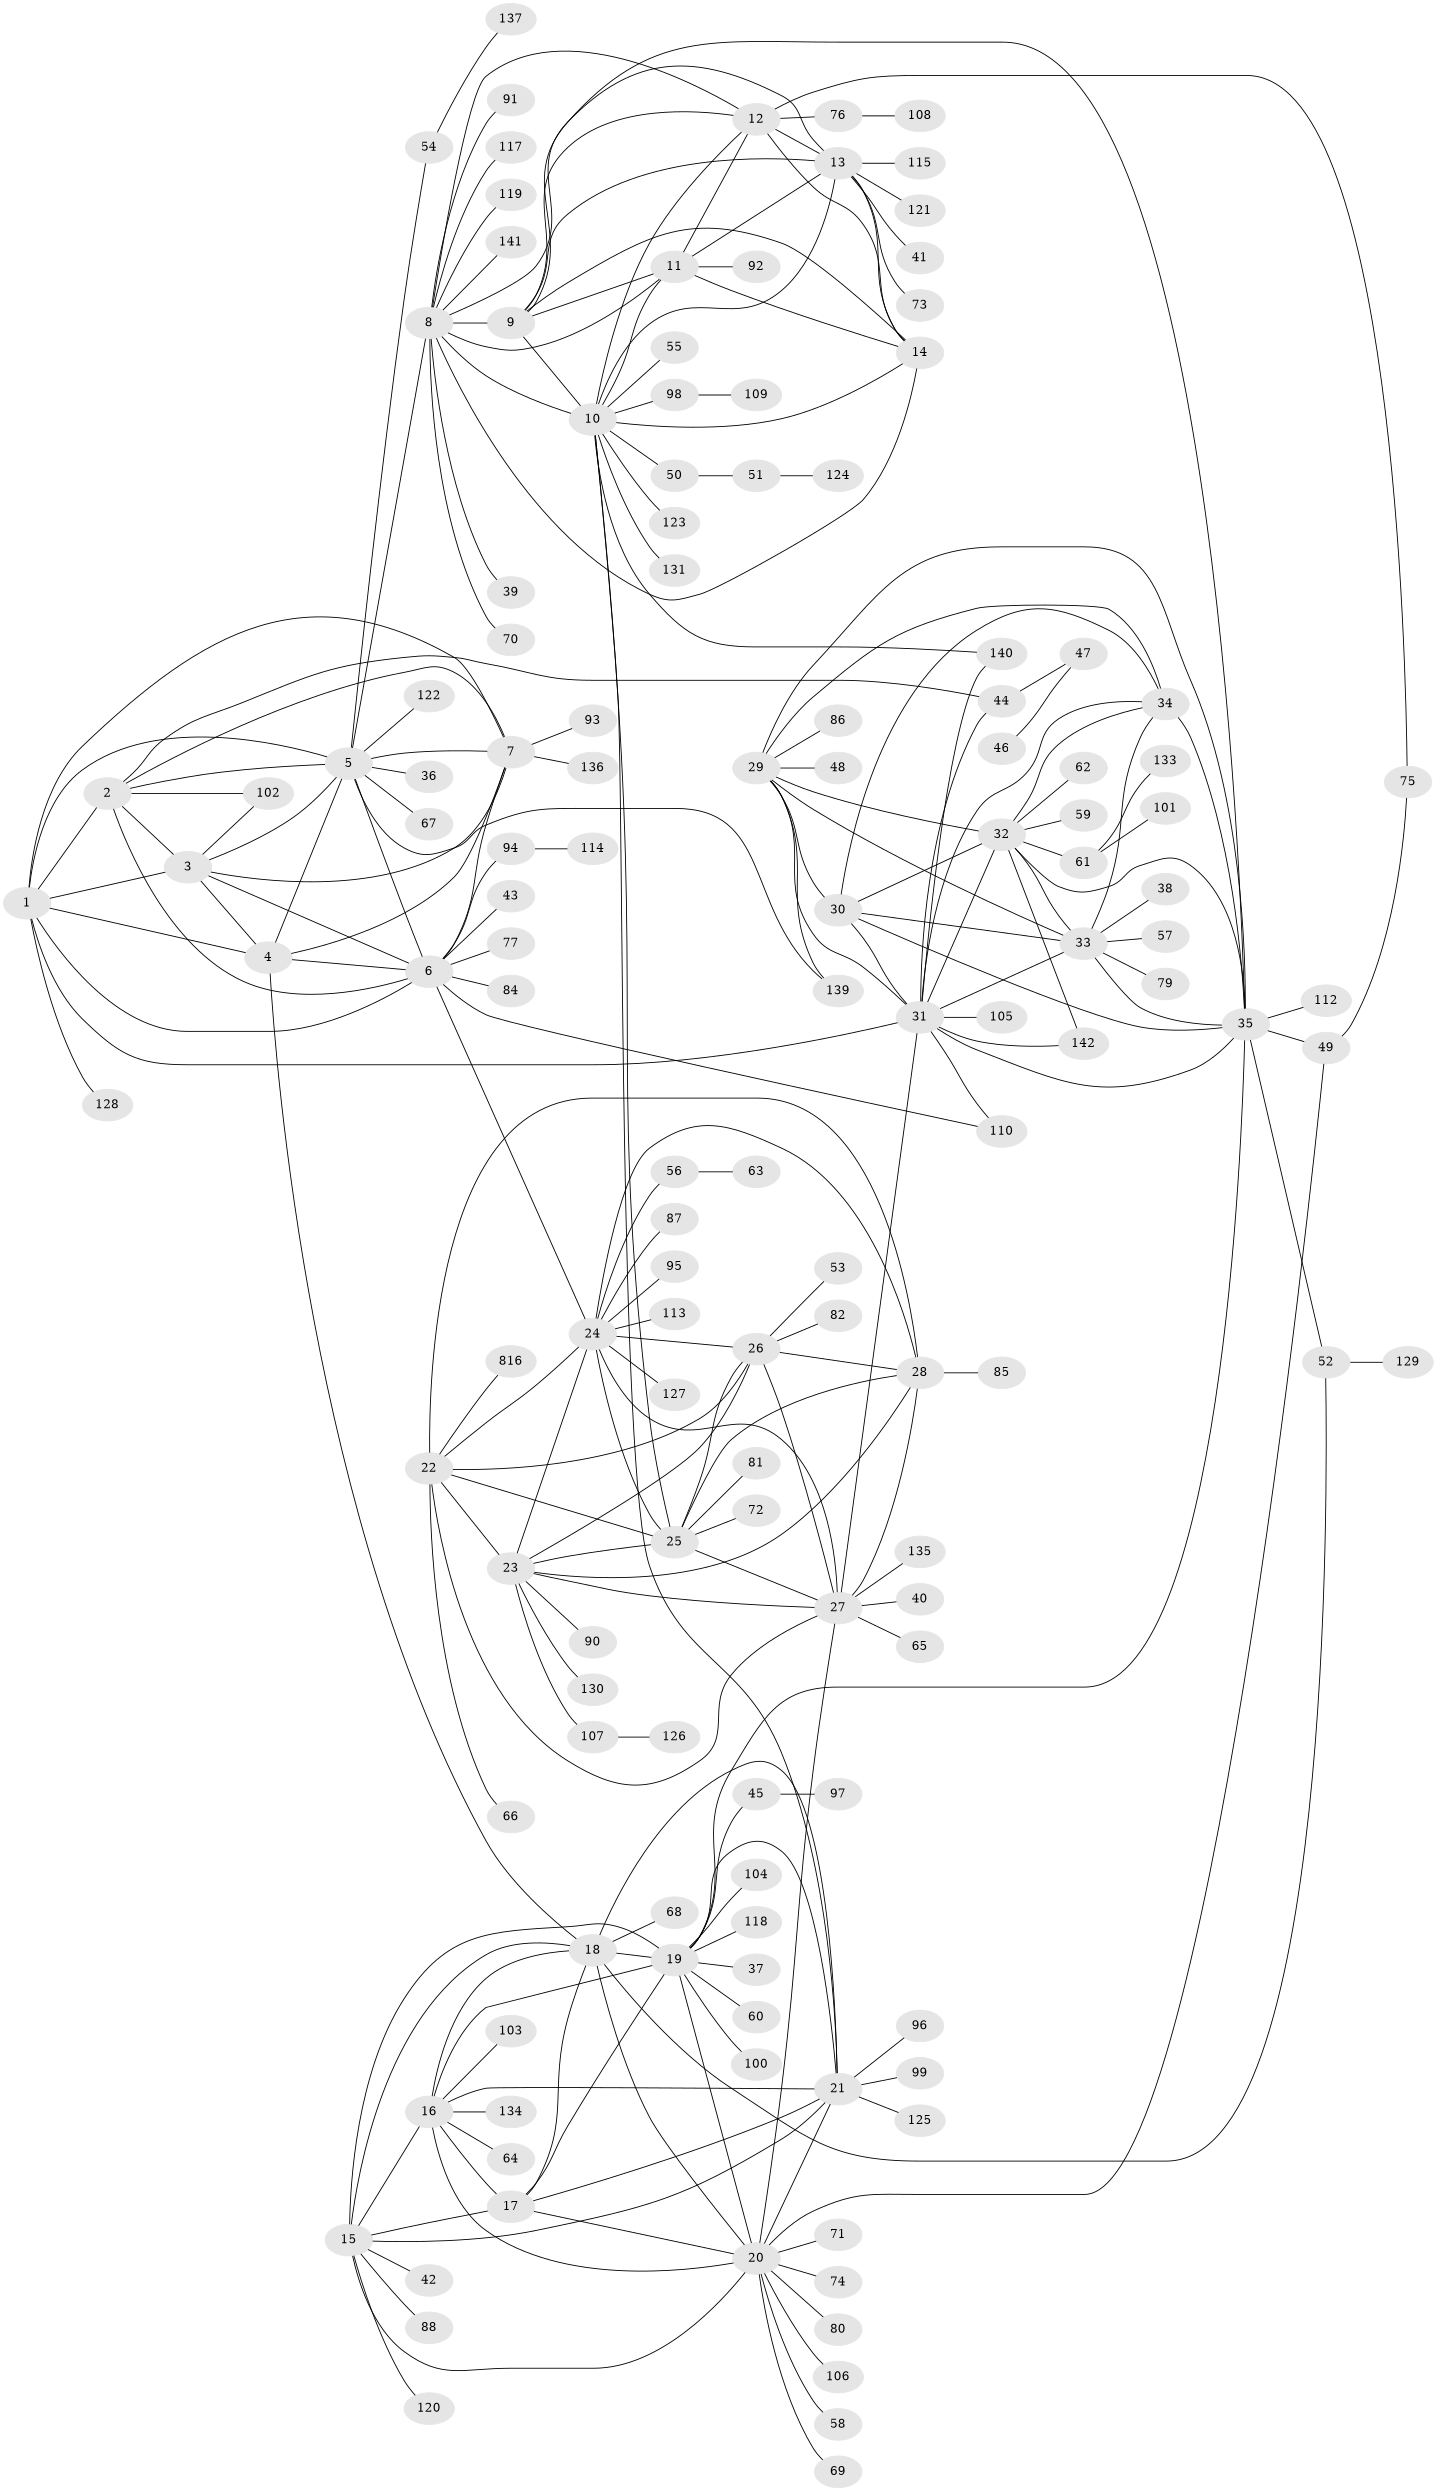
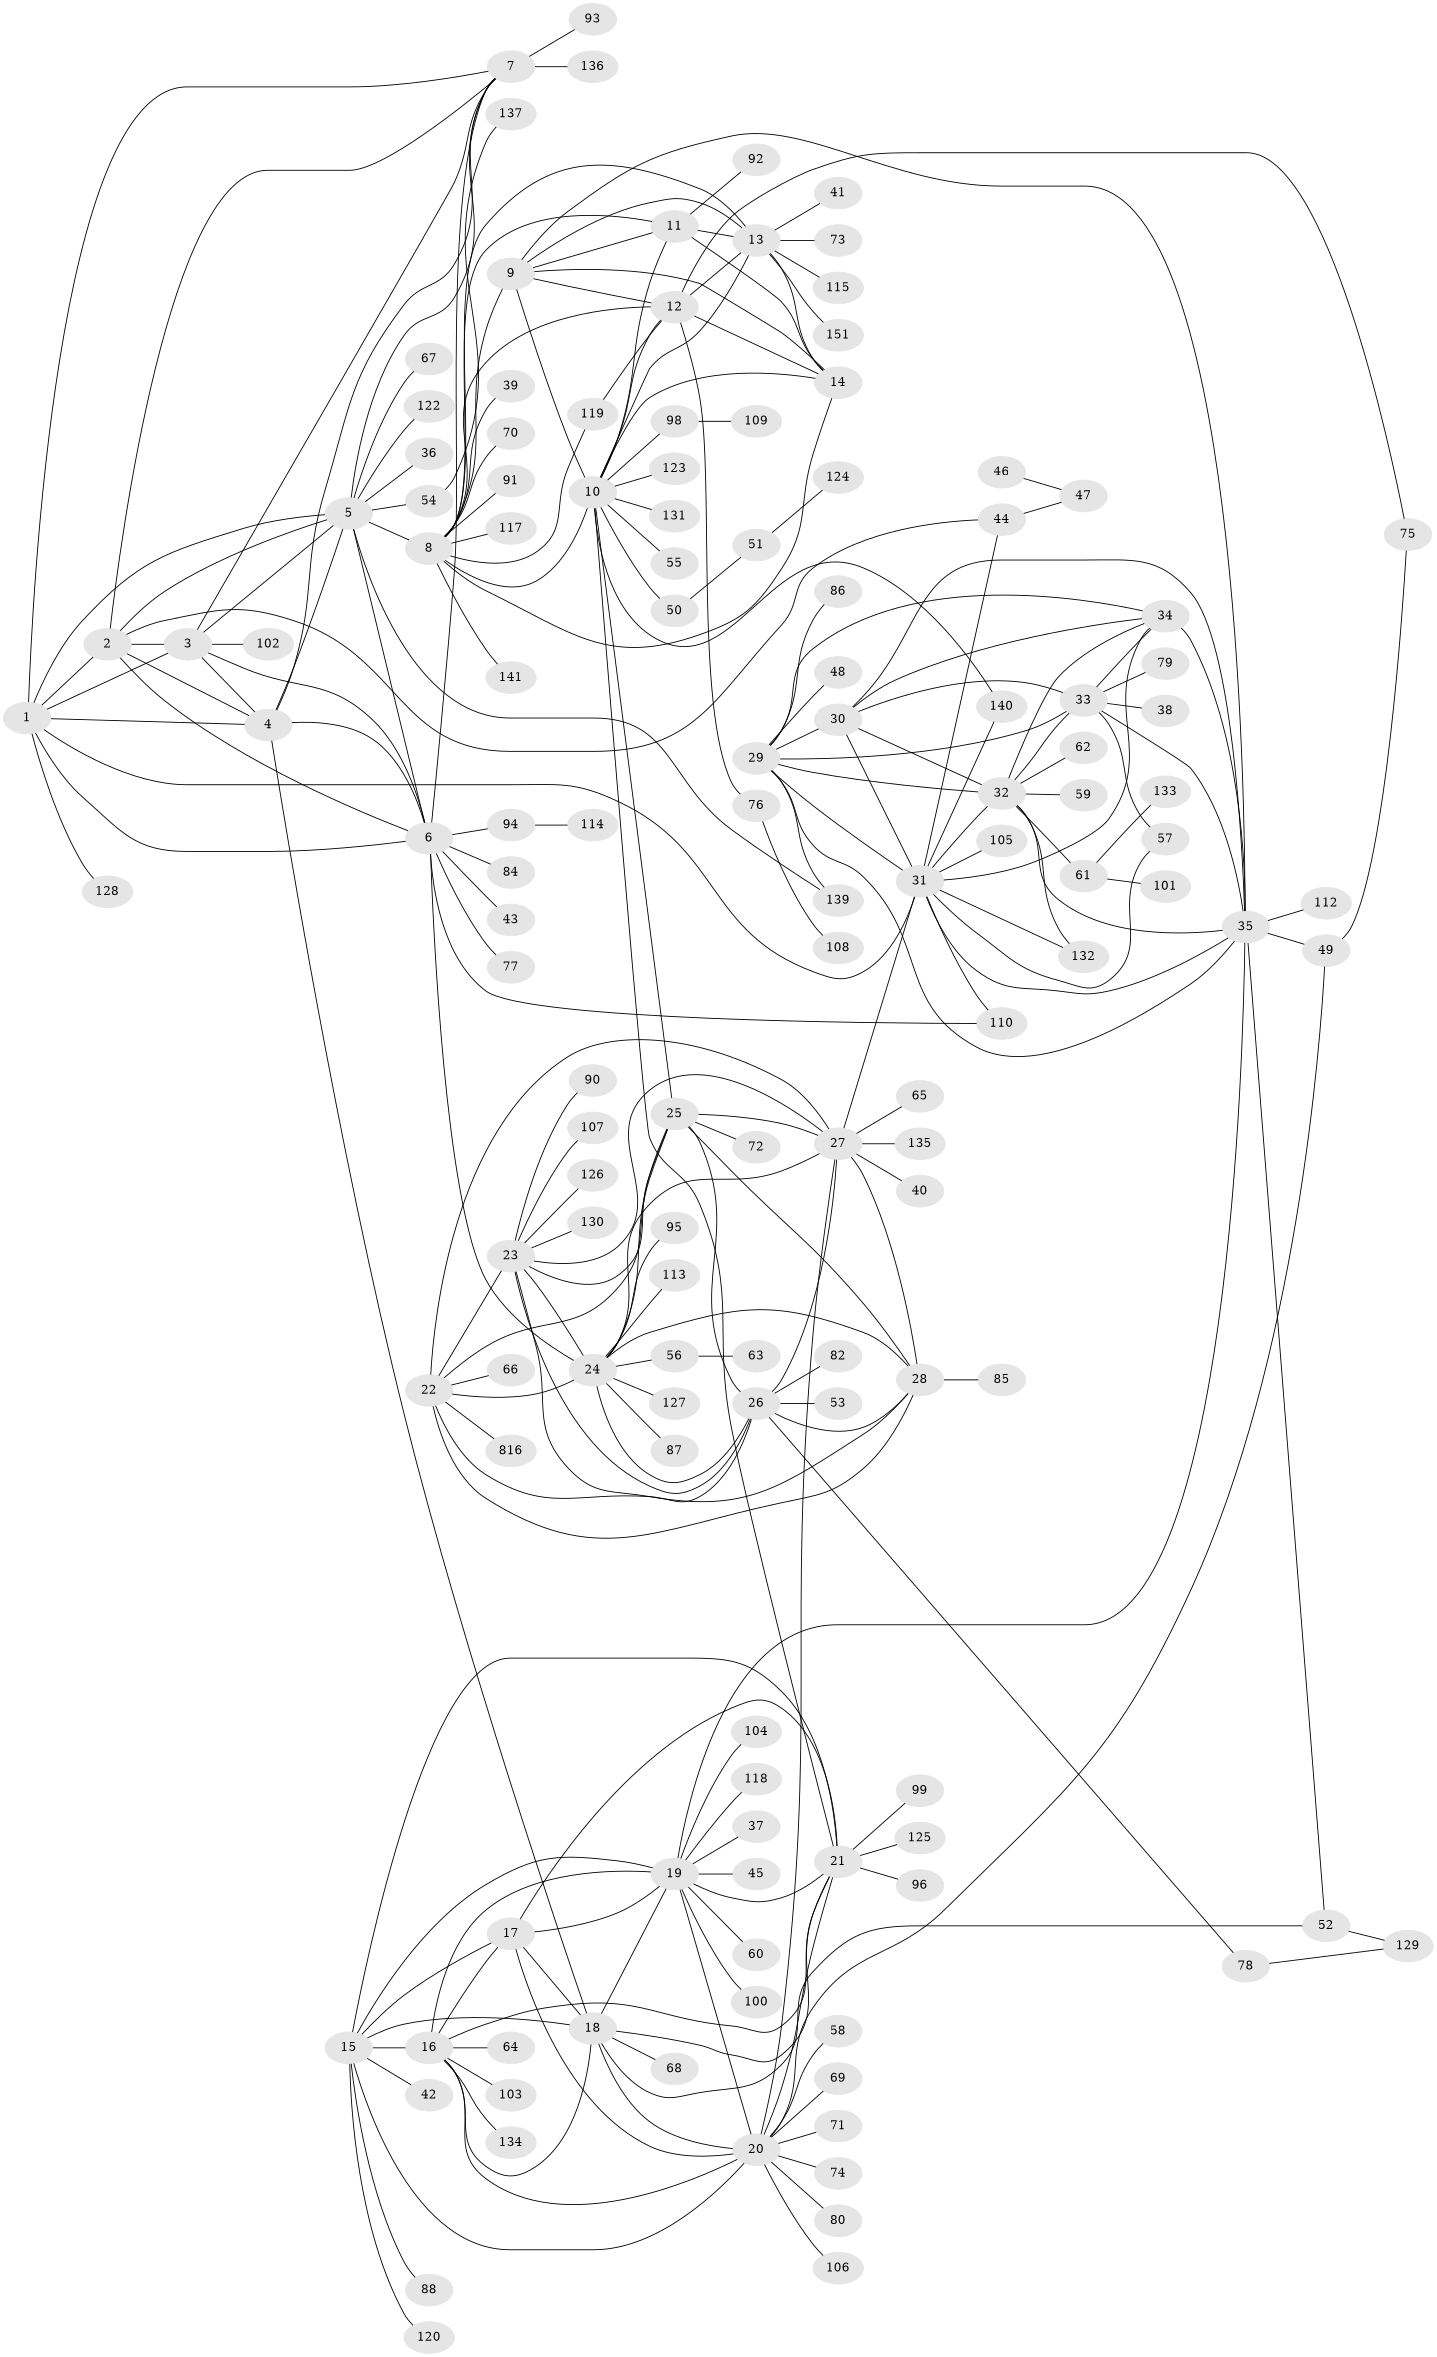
edge "12" -- "11": now "12" -- "119"
node "121": label "121" -> "151"
edge "2" -- "102": now "2" -- "4"
edge "33" -- "31": now "57" -- "31"
node "142": label "142" -> "132"
node "81": removed
edge "107" -- "126": now "23" -- "126"
node "97": removed
node "78": added
